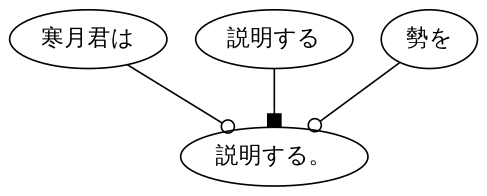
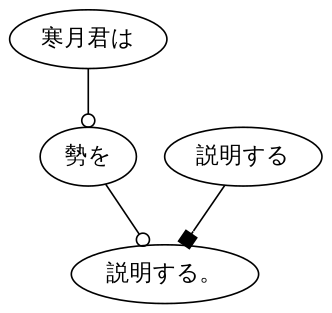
edge "寒月君は" -> "説明する。": now "寒月君は" -> "勢を"
